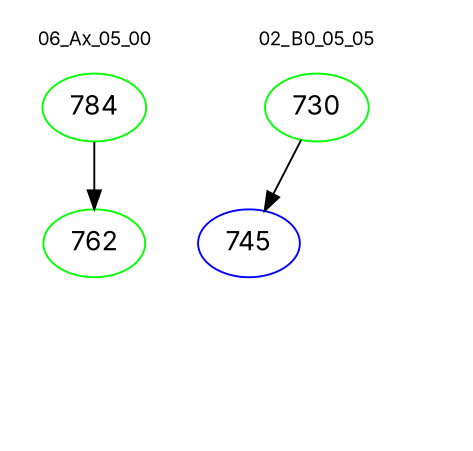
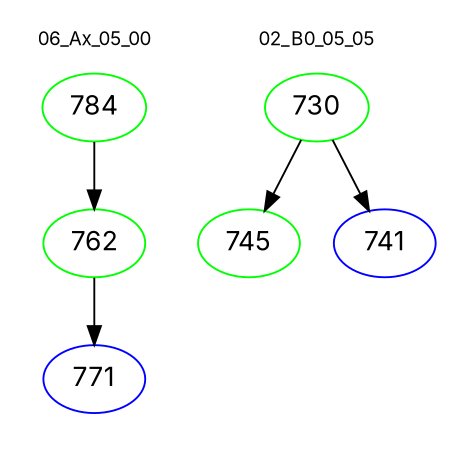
node "745": color blue -> green
node "741": added
node "771": added
